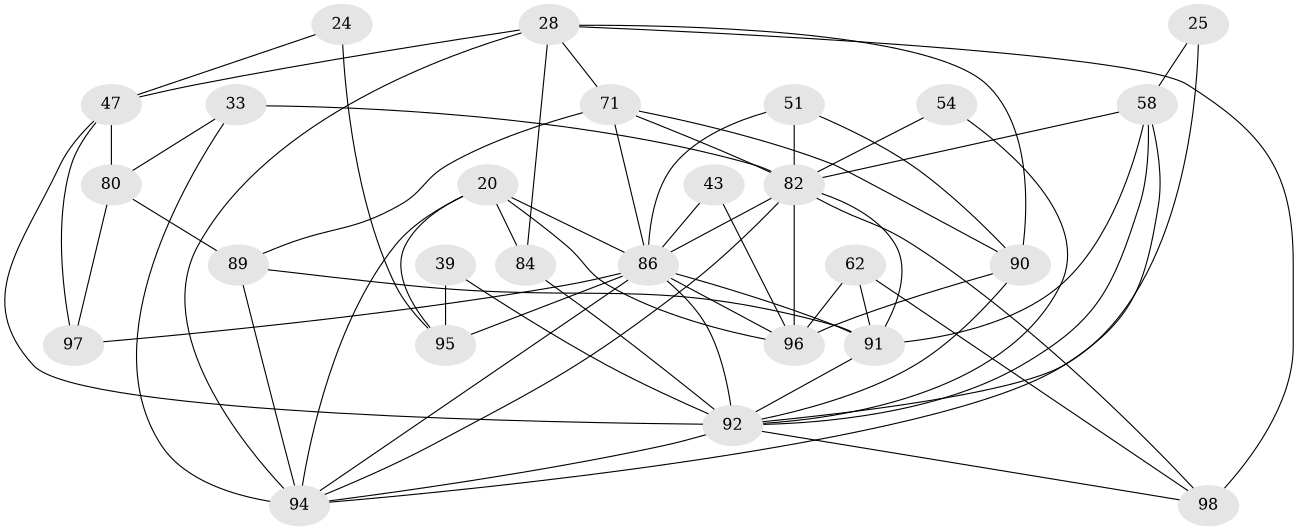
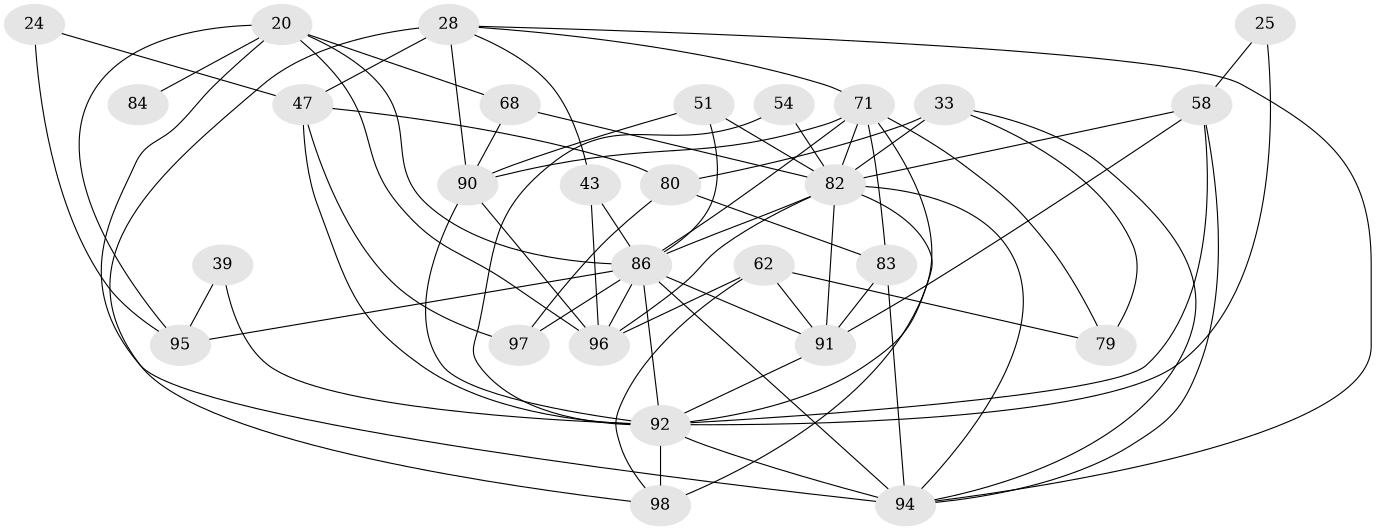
node "68": added
edge "28" -- "84": now "28" -- "43"
node "89": label "89" -> "83"
edge "84" -- "92": now "71" -- "92"
node "79": added
